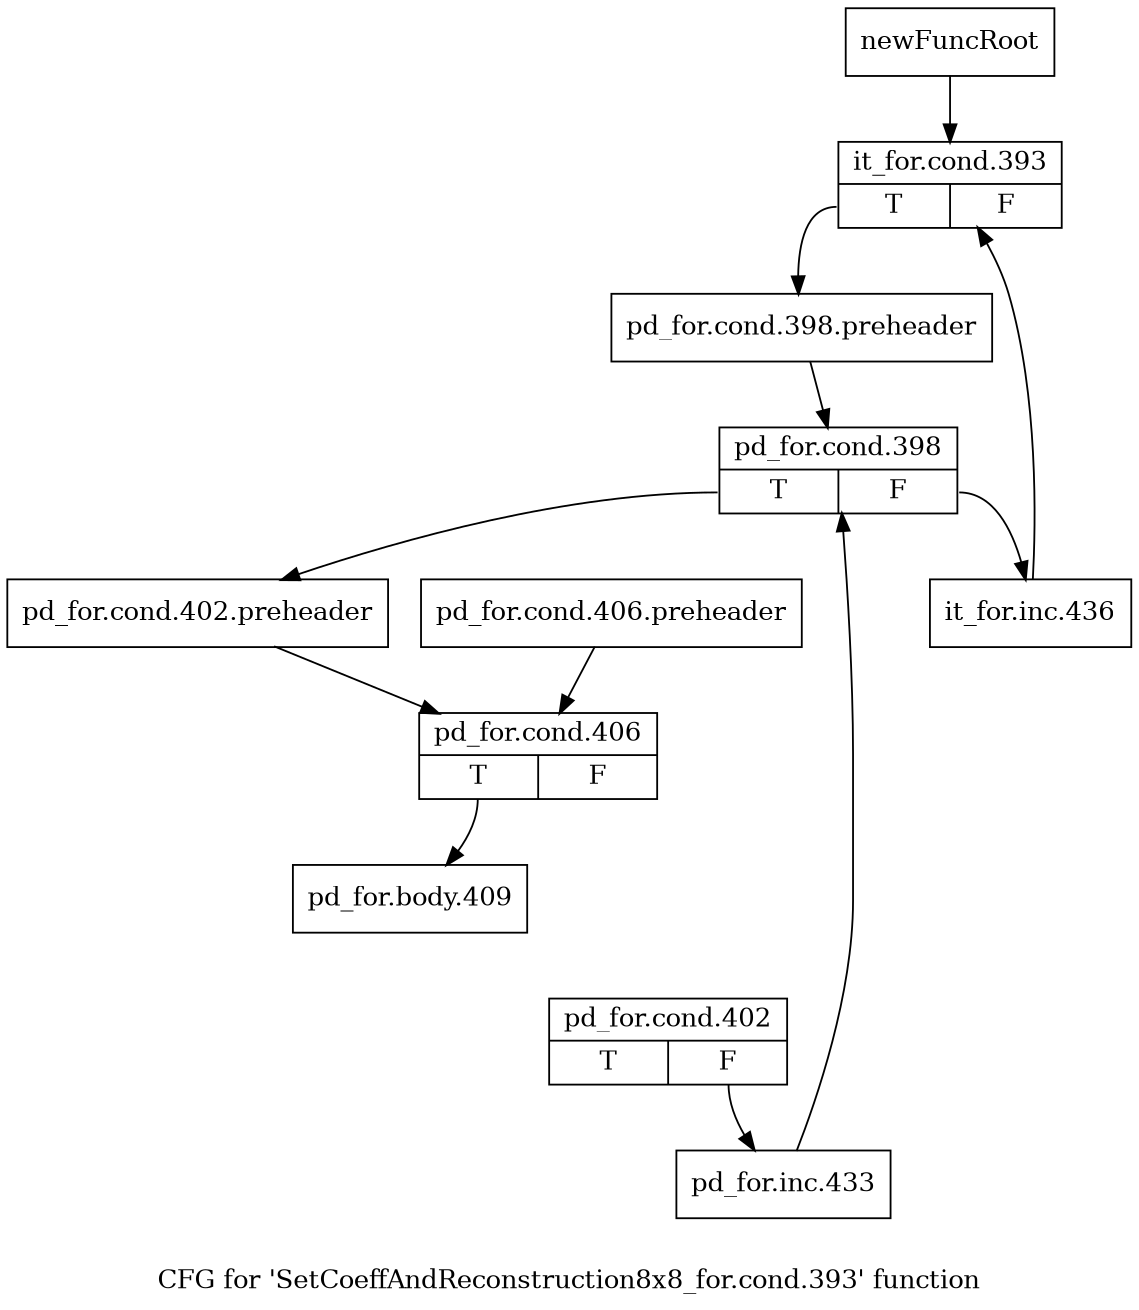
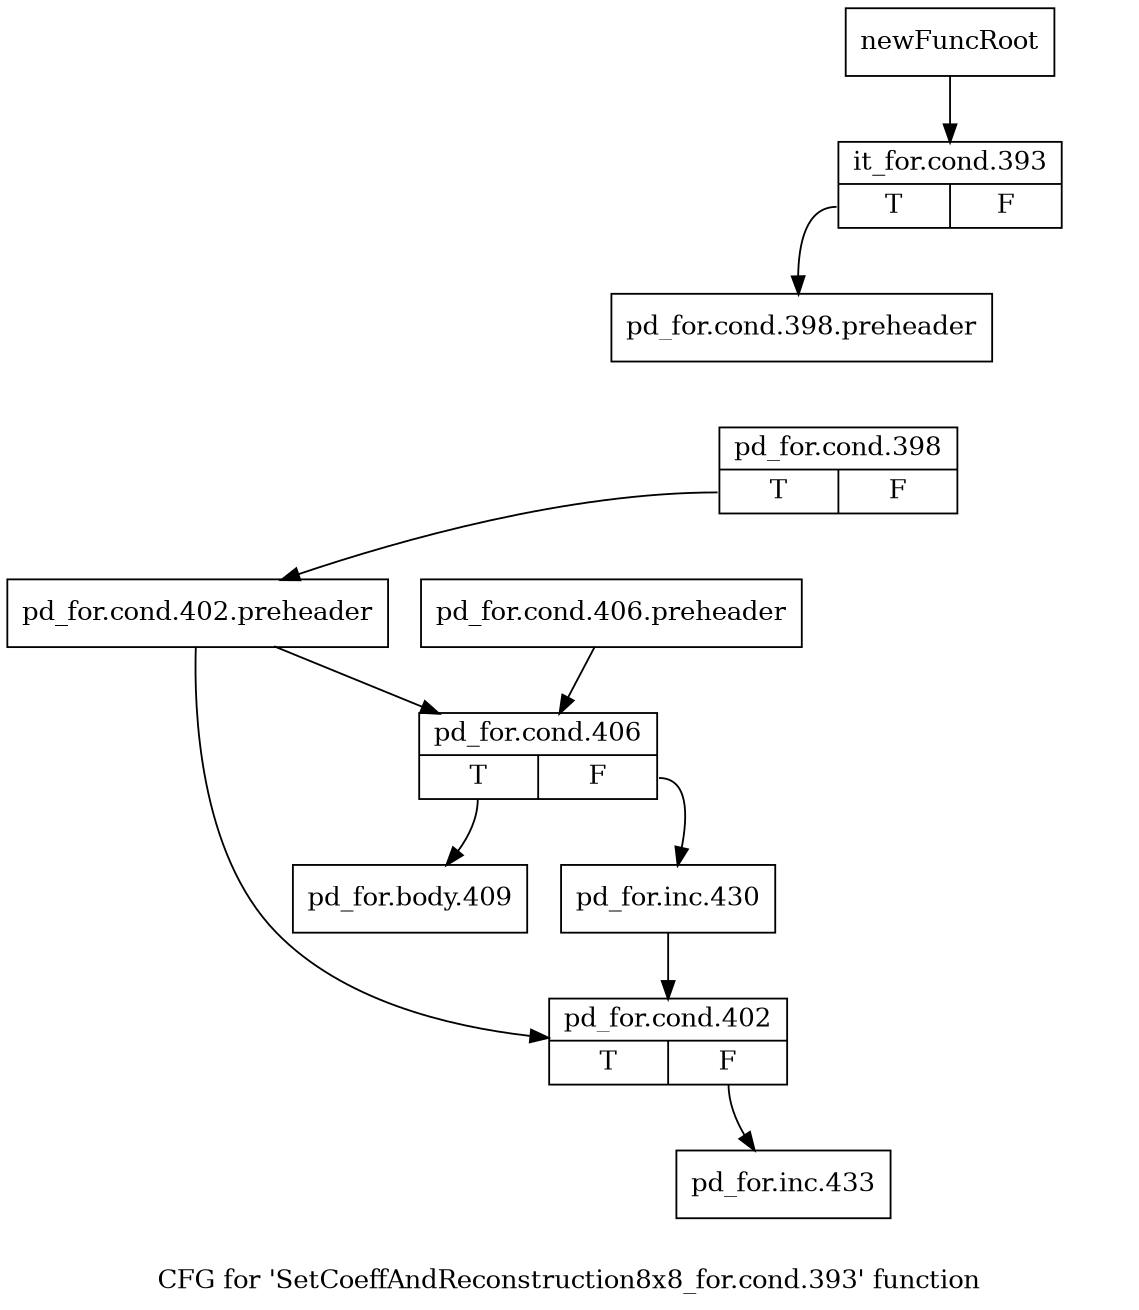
edge "pd_for.cond.398.preheader" -> "pd_for.cond.398": removed
node "it_for.inc.436": removed
edge "pd_for.inc.433" -> "pd_for.cond.398": removed
node "pd_for.inc.430": added
edge "pd_for.cond.402.preheader" -> "pd_for.cond.402": added
